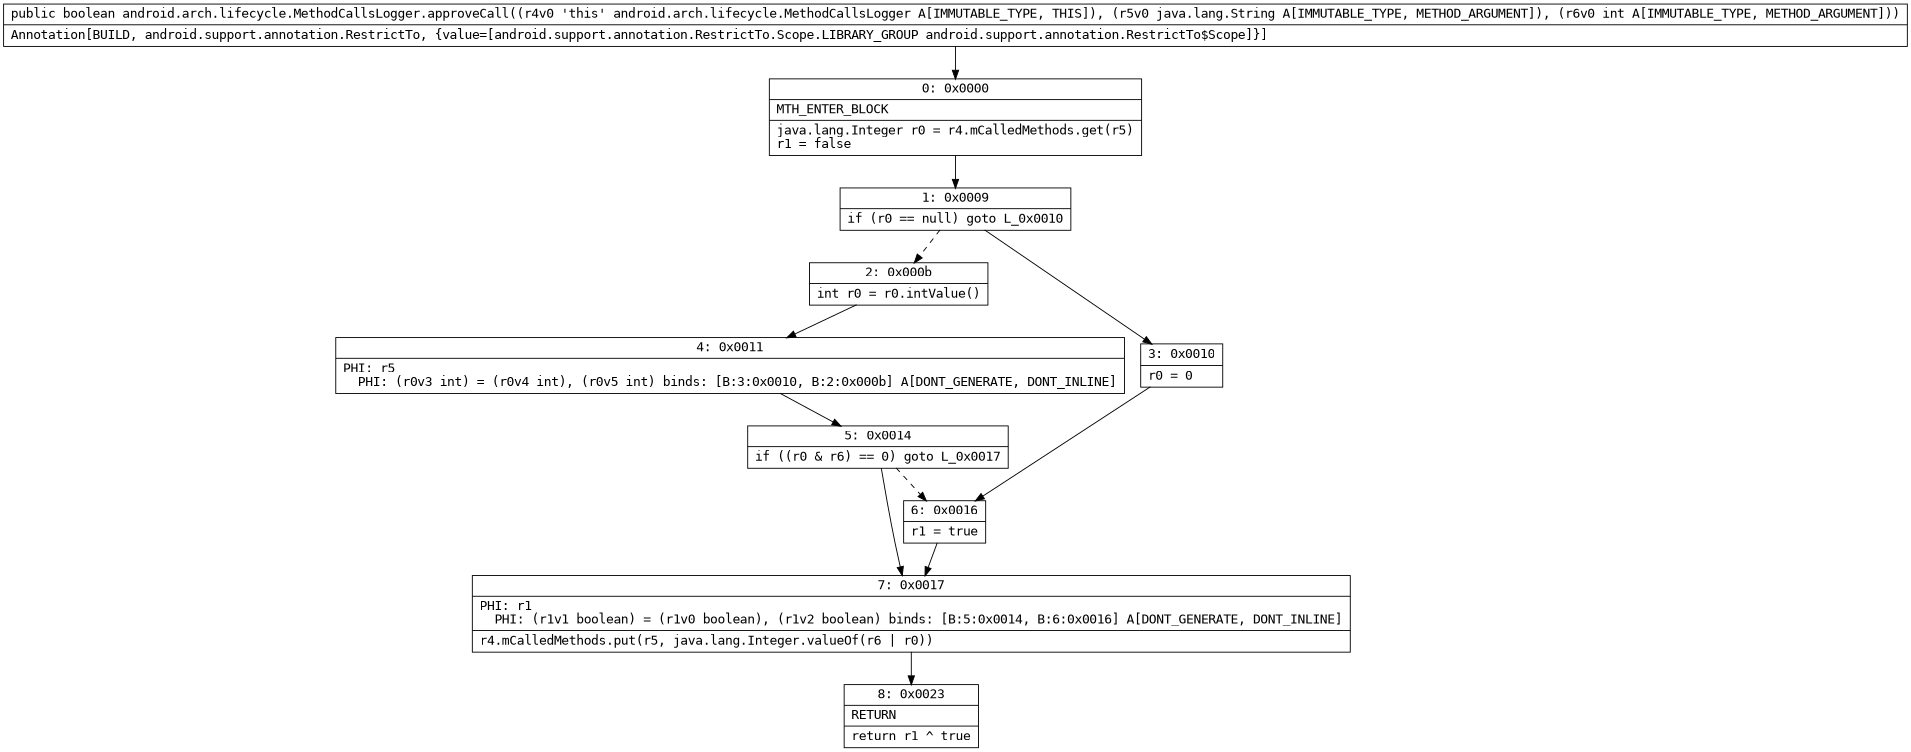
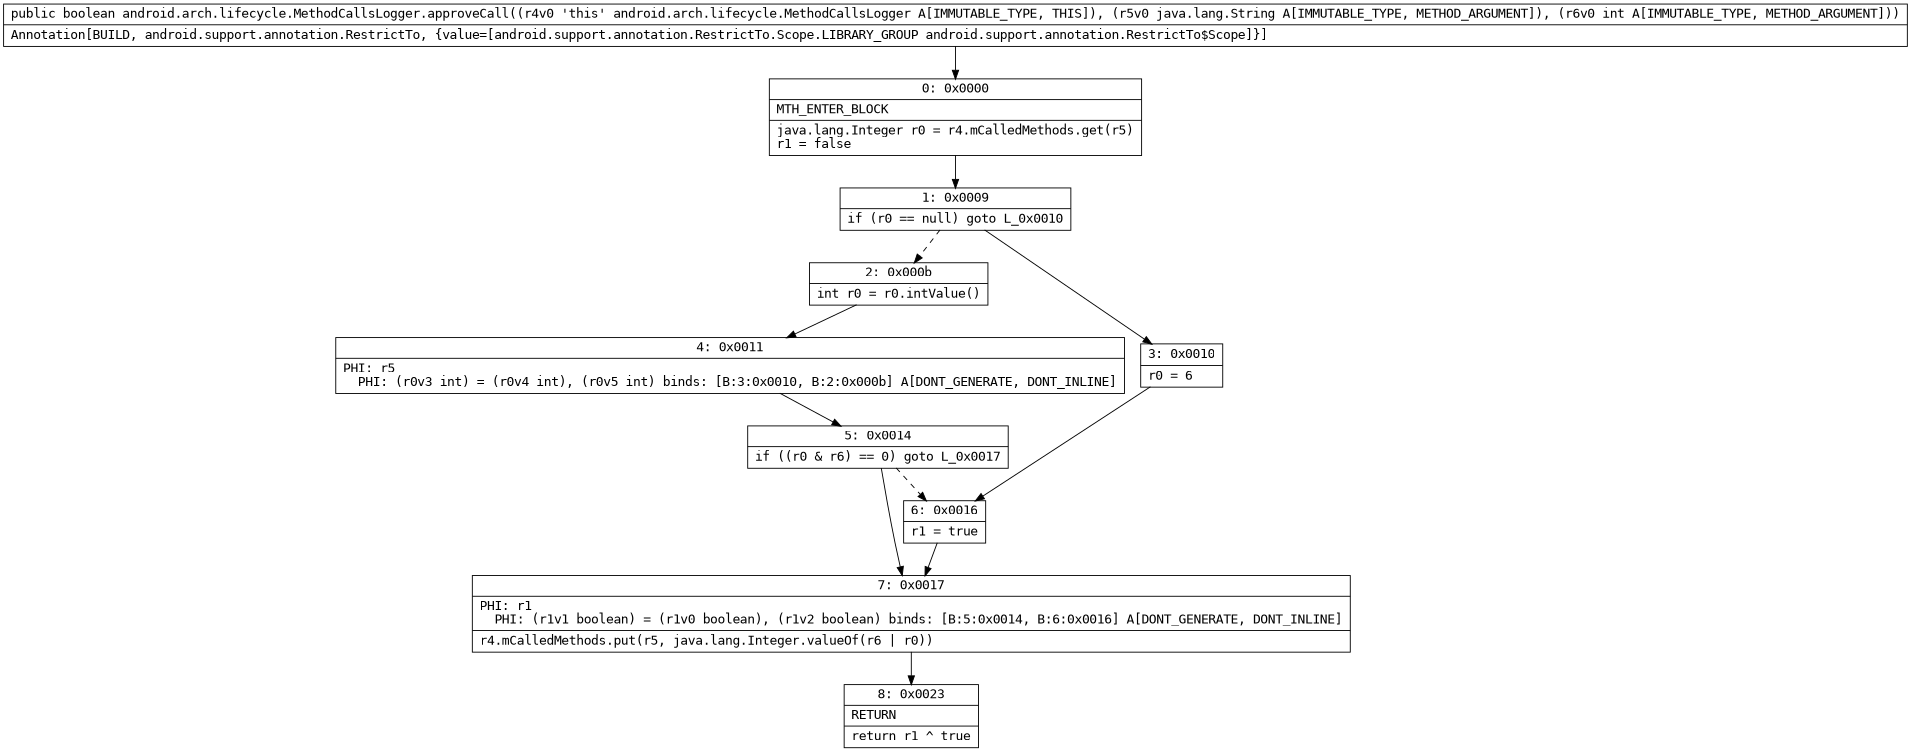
node "3: 0x0010": text "r0 = 0" -> "r0 = 6"
